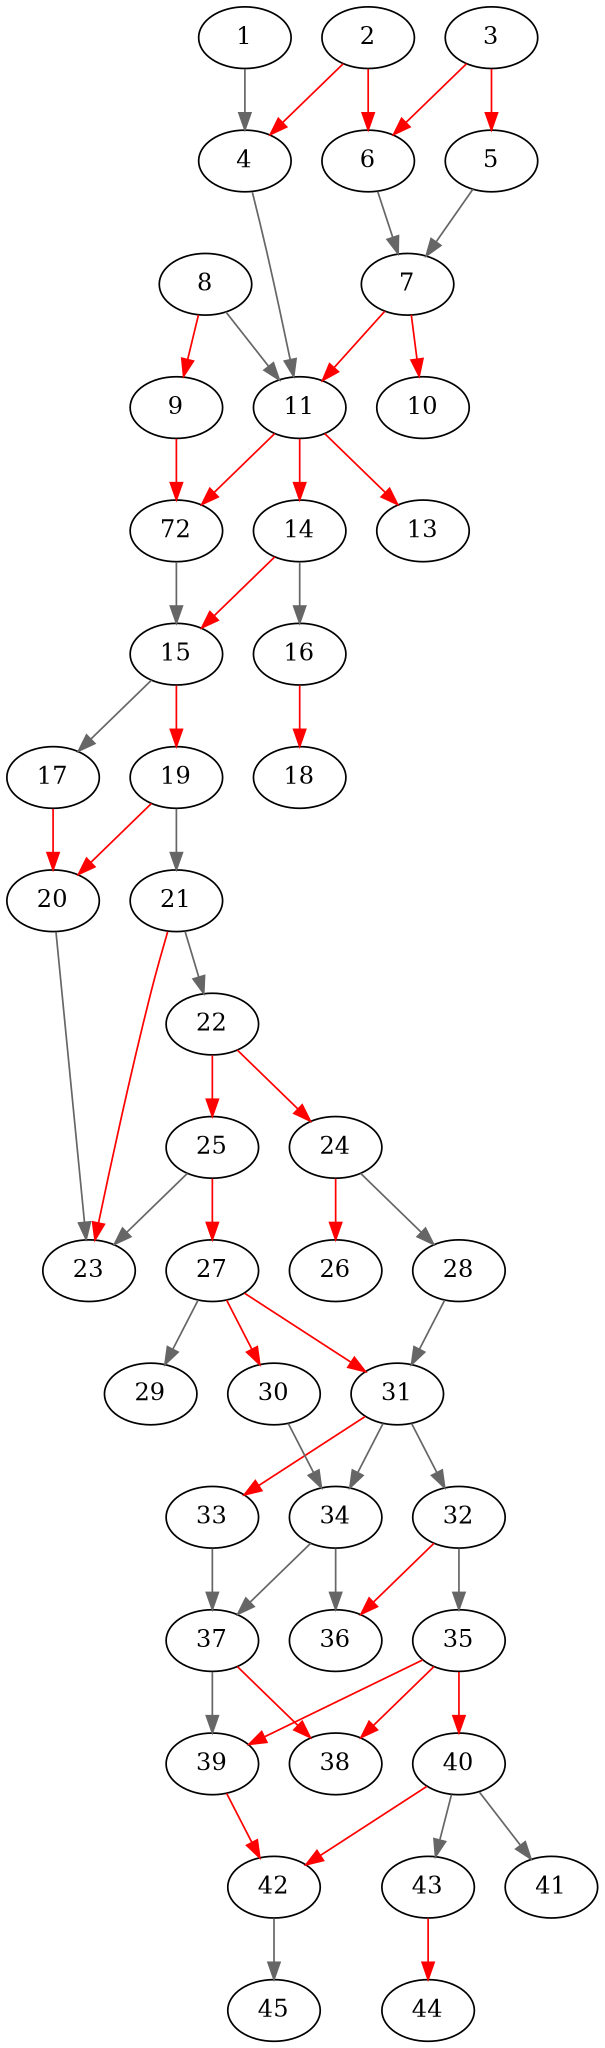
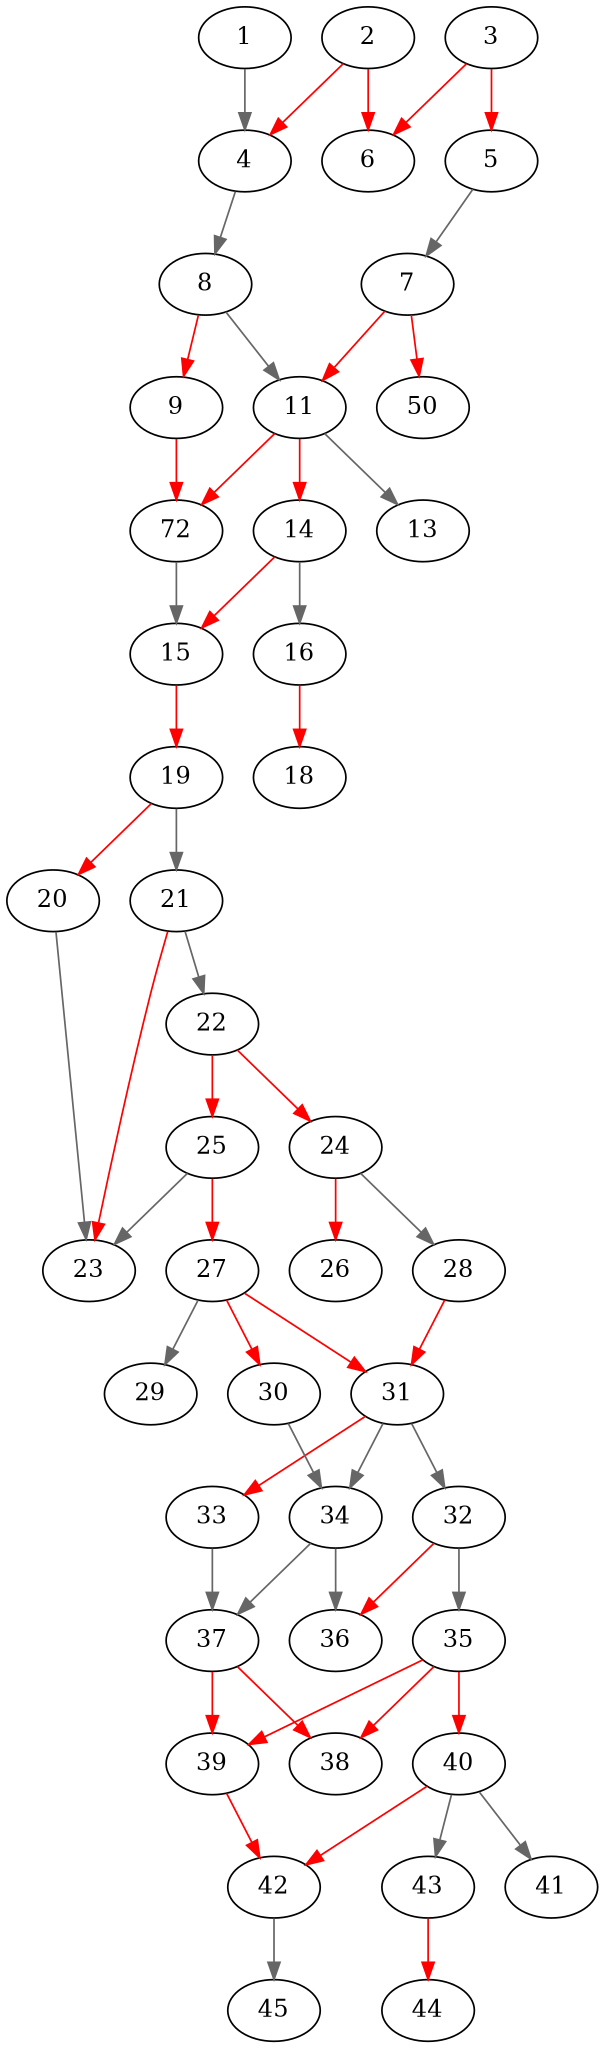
edge "6" -> "7": removed
edge "4" -> "11": now "4" -> "8"
node "10": label "10" -> "50"
edge "11" -> "13": color red -> gray40
node "17": removed
edge "28" -> "31": color gray40 -> red
edge "37" -> "39": color gray40 -> red
